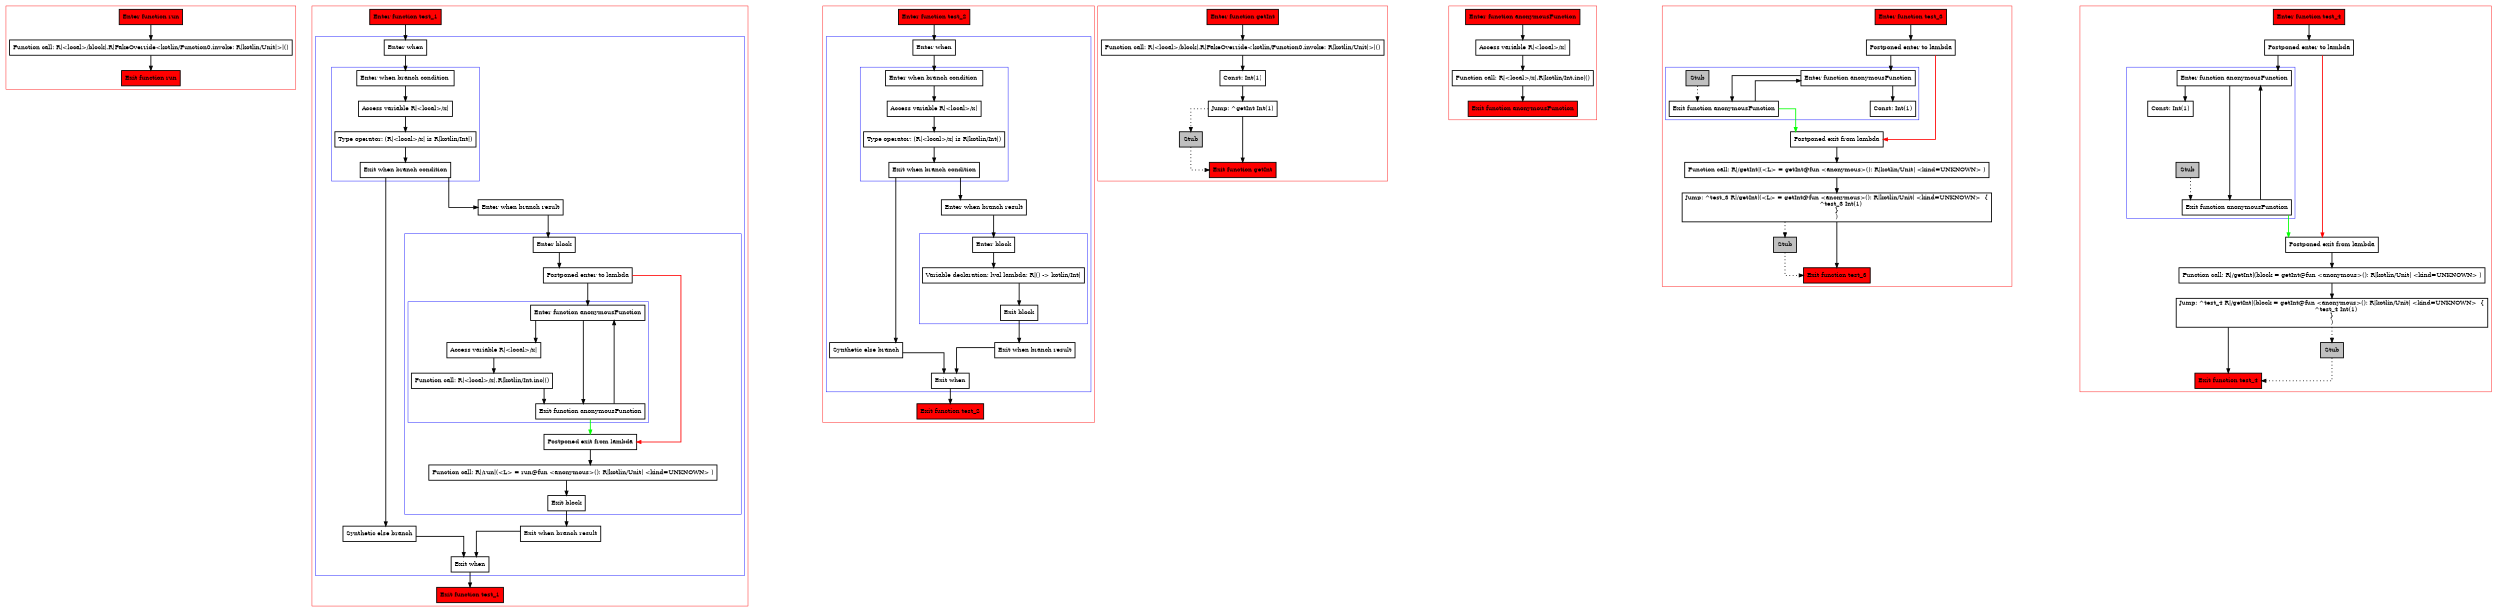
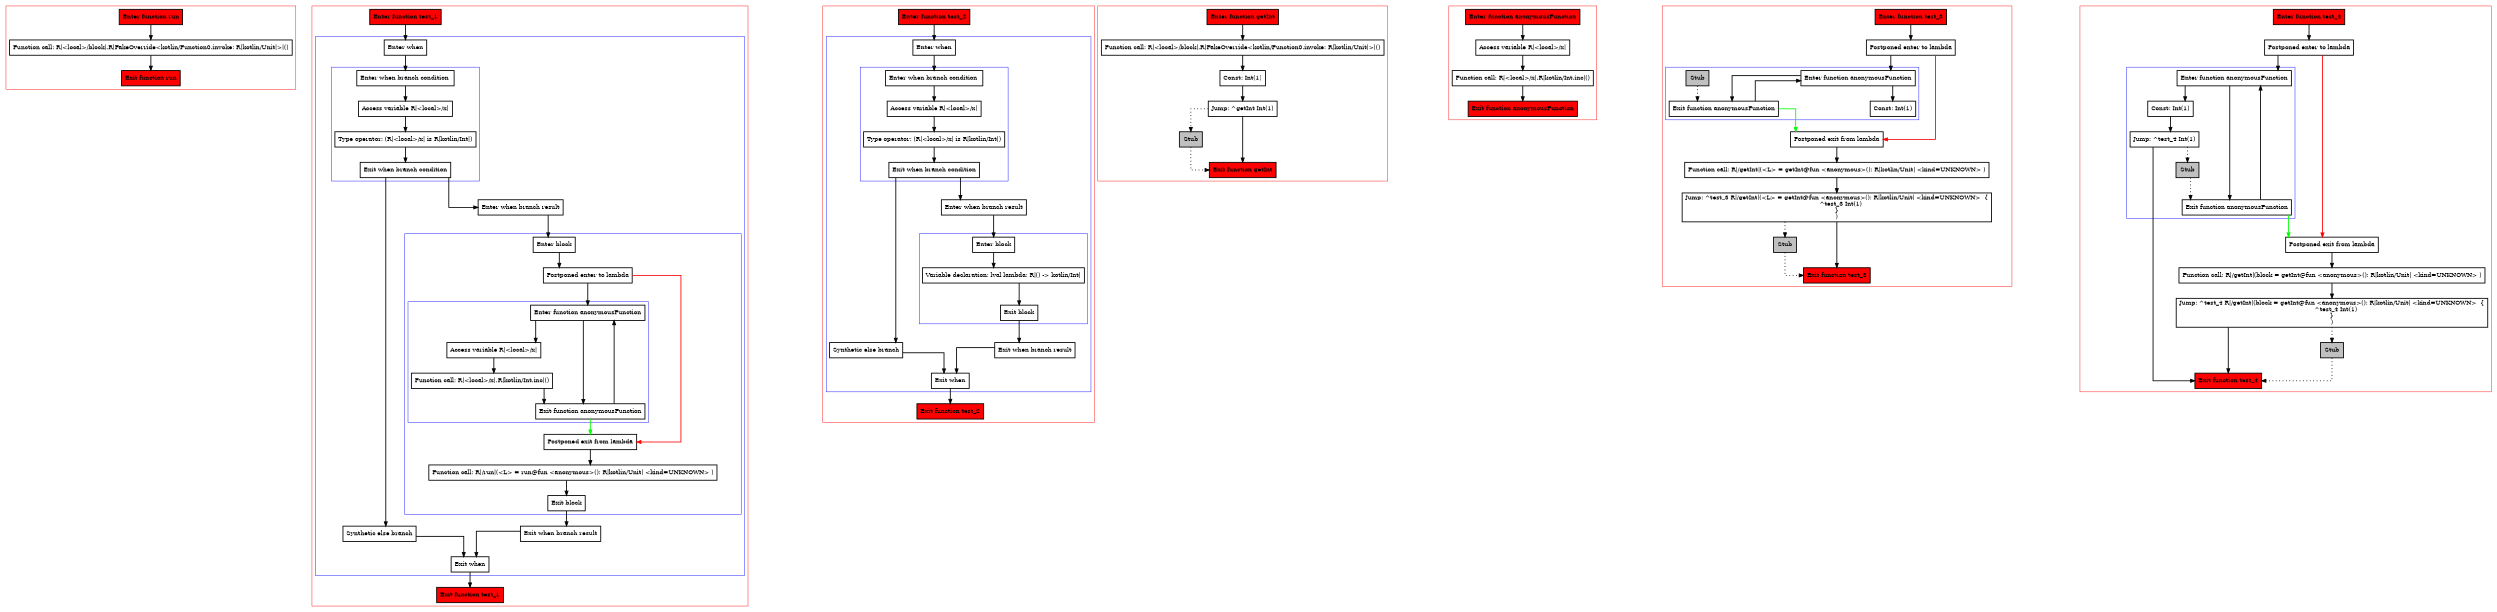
node "Jump: ^test_4 Int(1)": added
